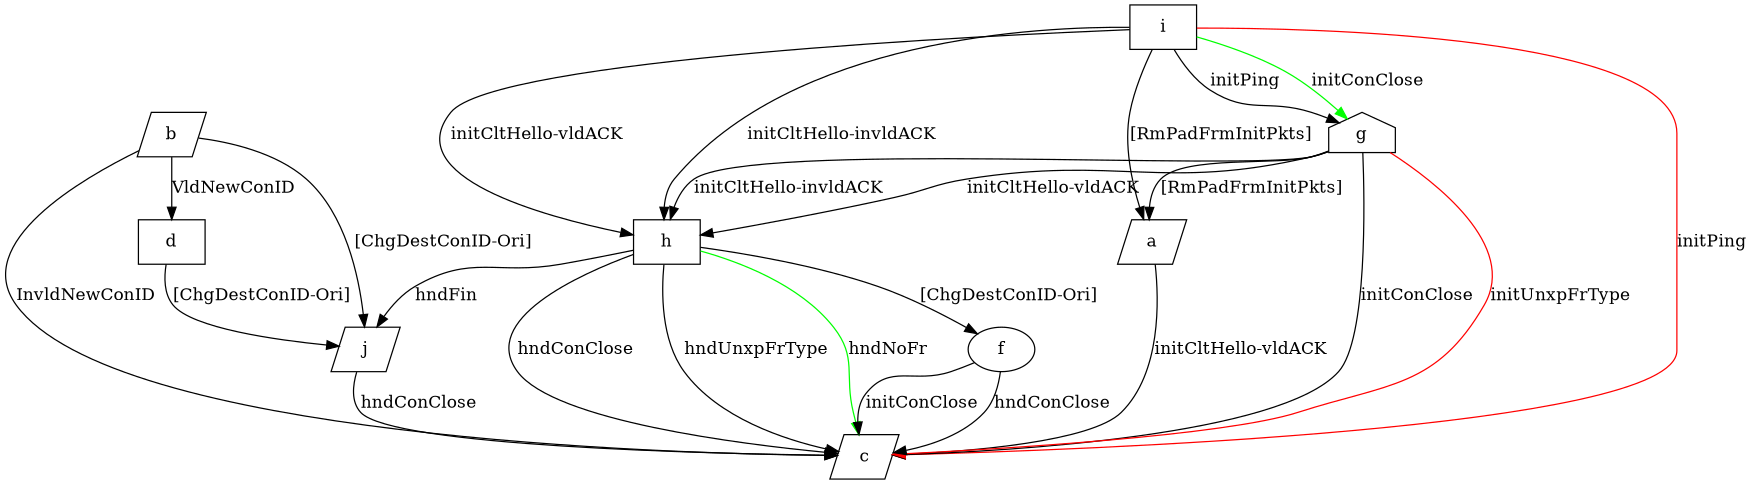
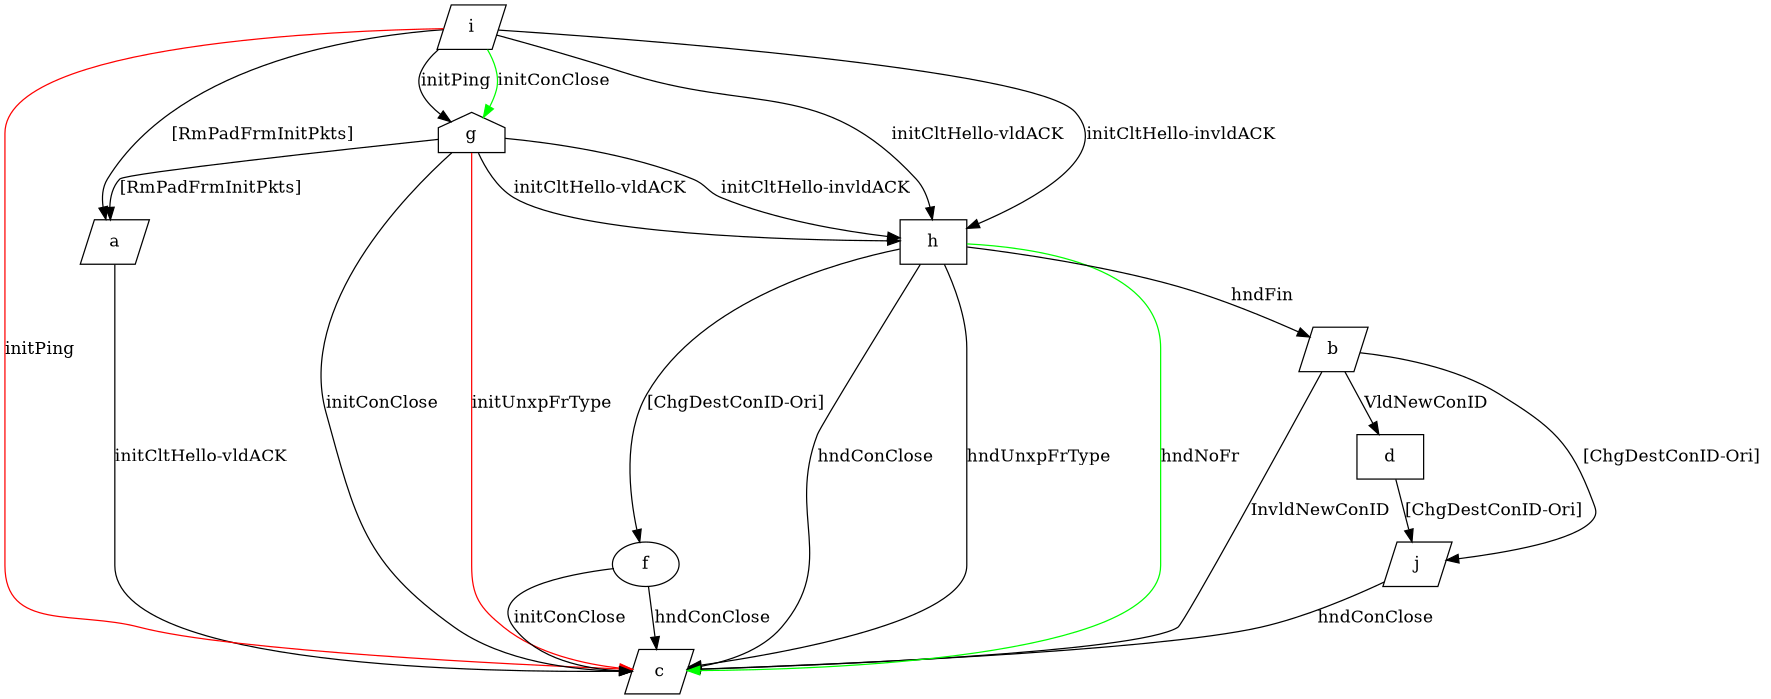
node "i": shape box -> parallelogram
edge "h" -> "j": now "h" -> "b"
